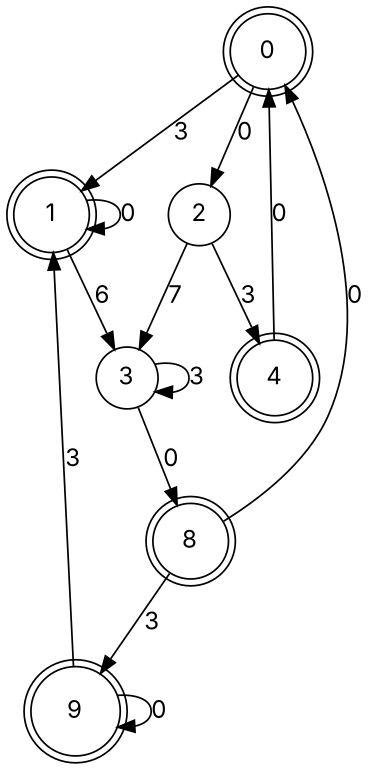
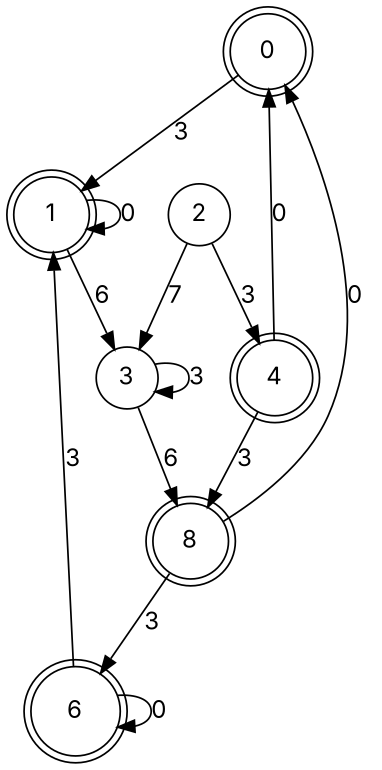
edge "0" -> "2": removed, label "0"
edge "4" -> "8": added, label "3"
edge "3" -> "8": label "0" -> "6"
node "9": label "9" -> "6"
